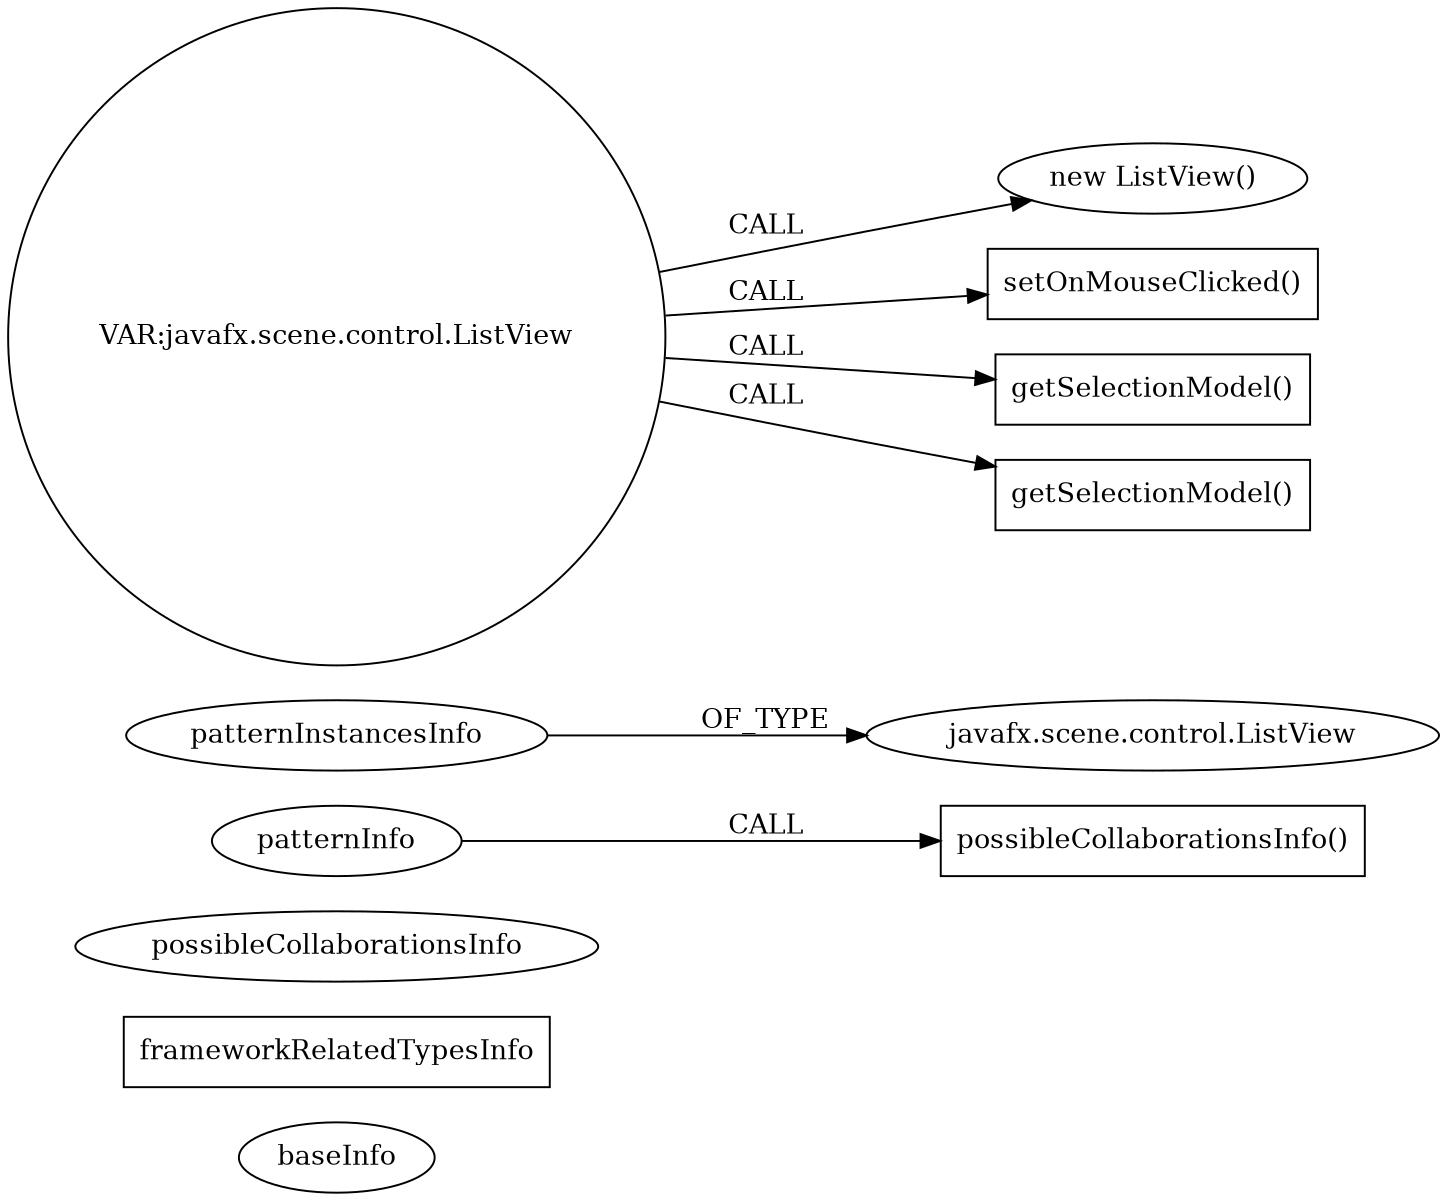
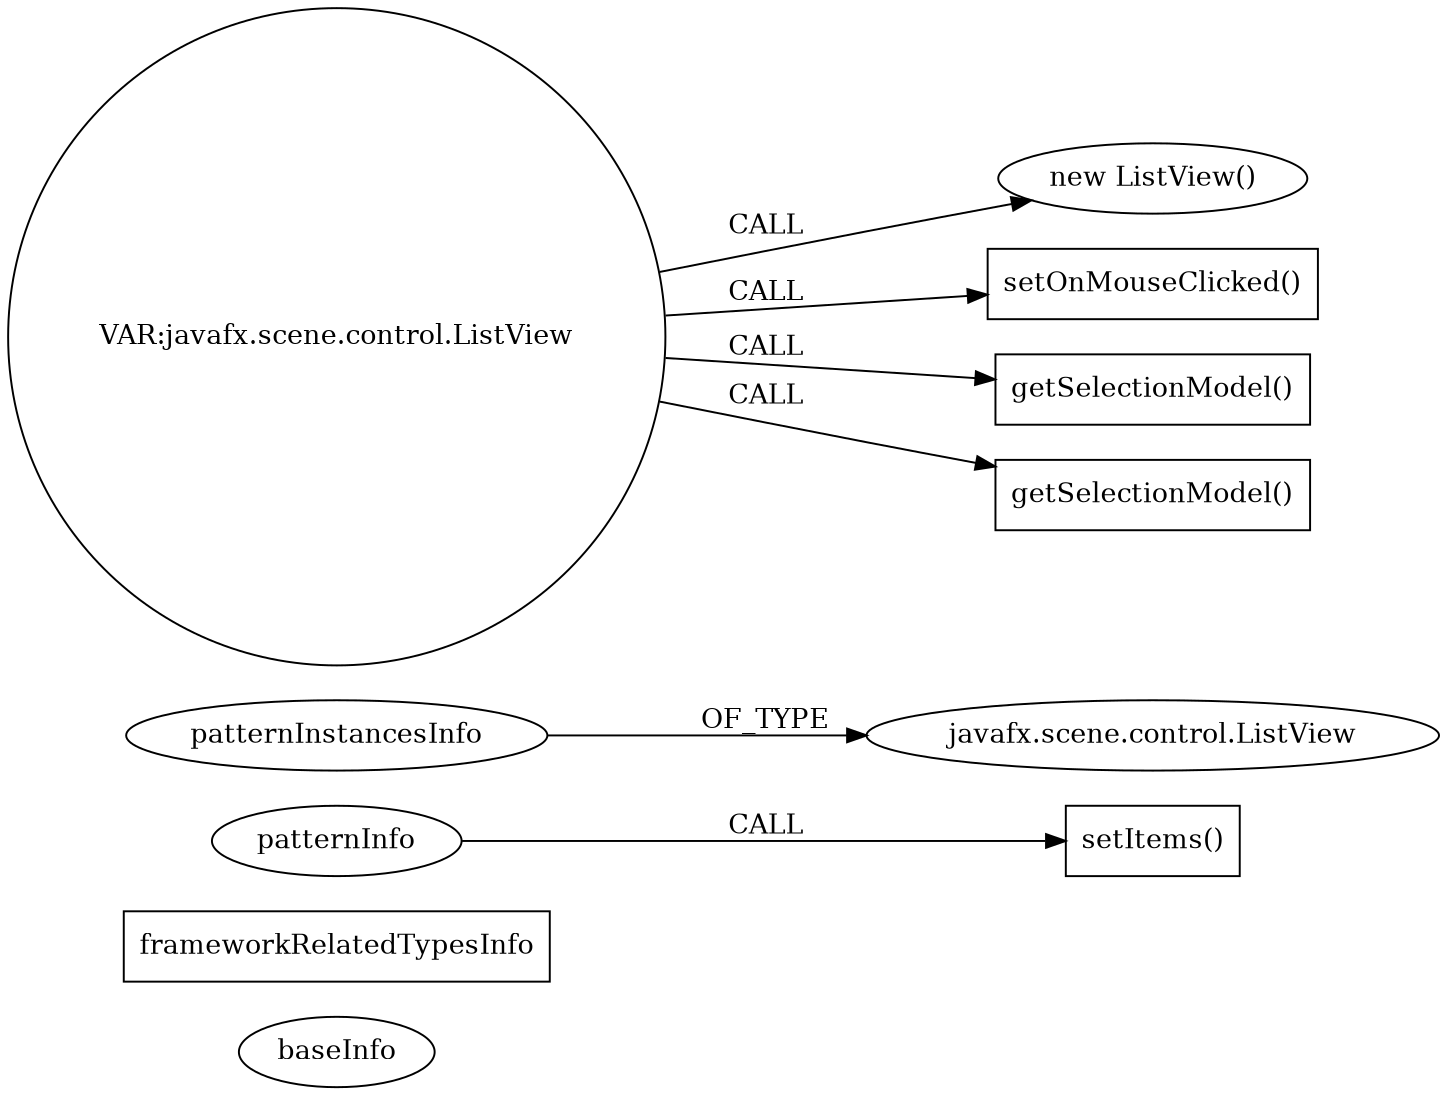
node "possibleCollaborationsInfo()": label "possibleCollaborationsInfo()" -> "setItems()"
node "possibleCollaborationsInfo": removed
